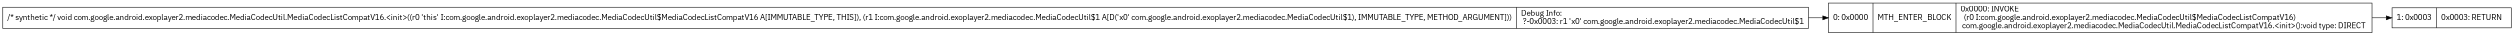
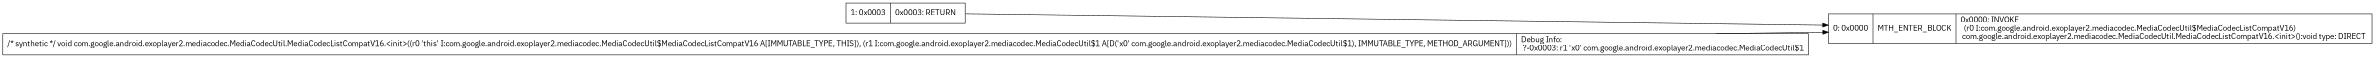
edge "0: 0x0000" -> "1: 0x0003": reversed
